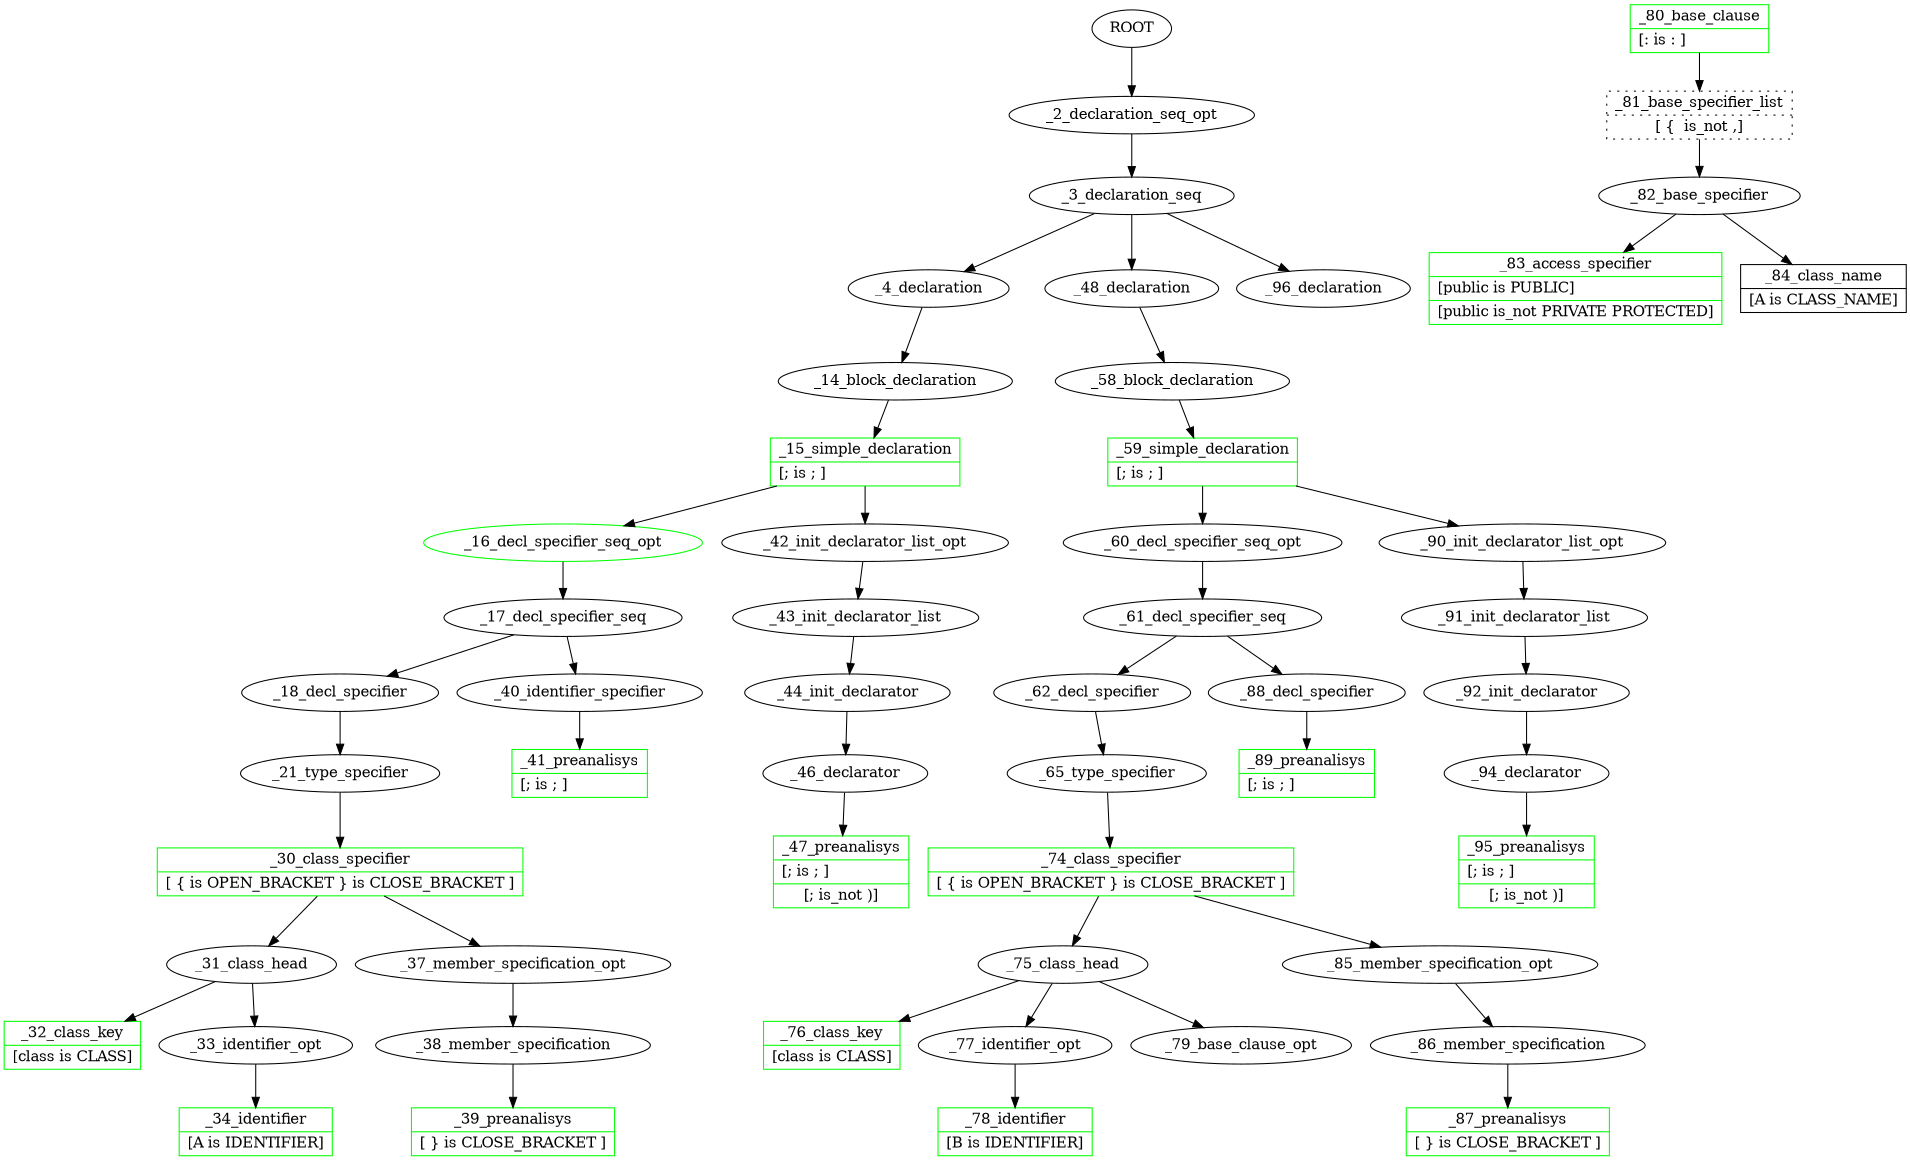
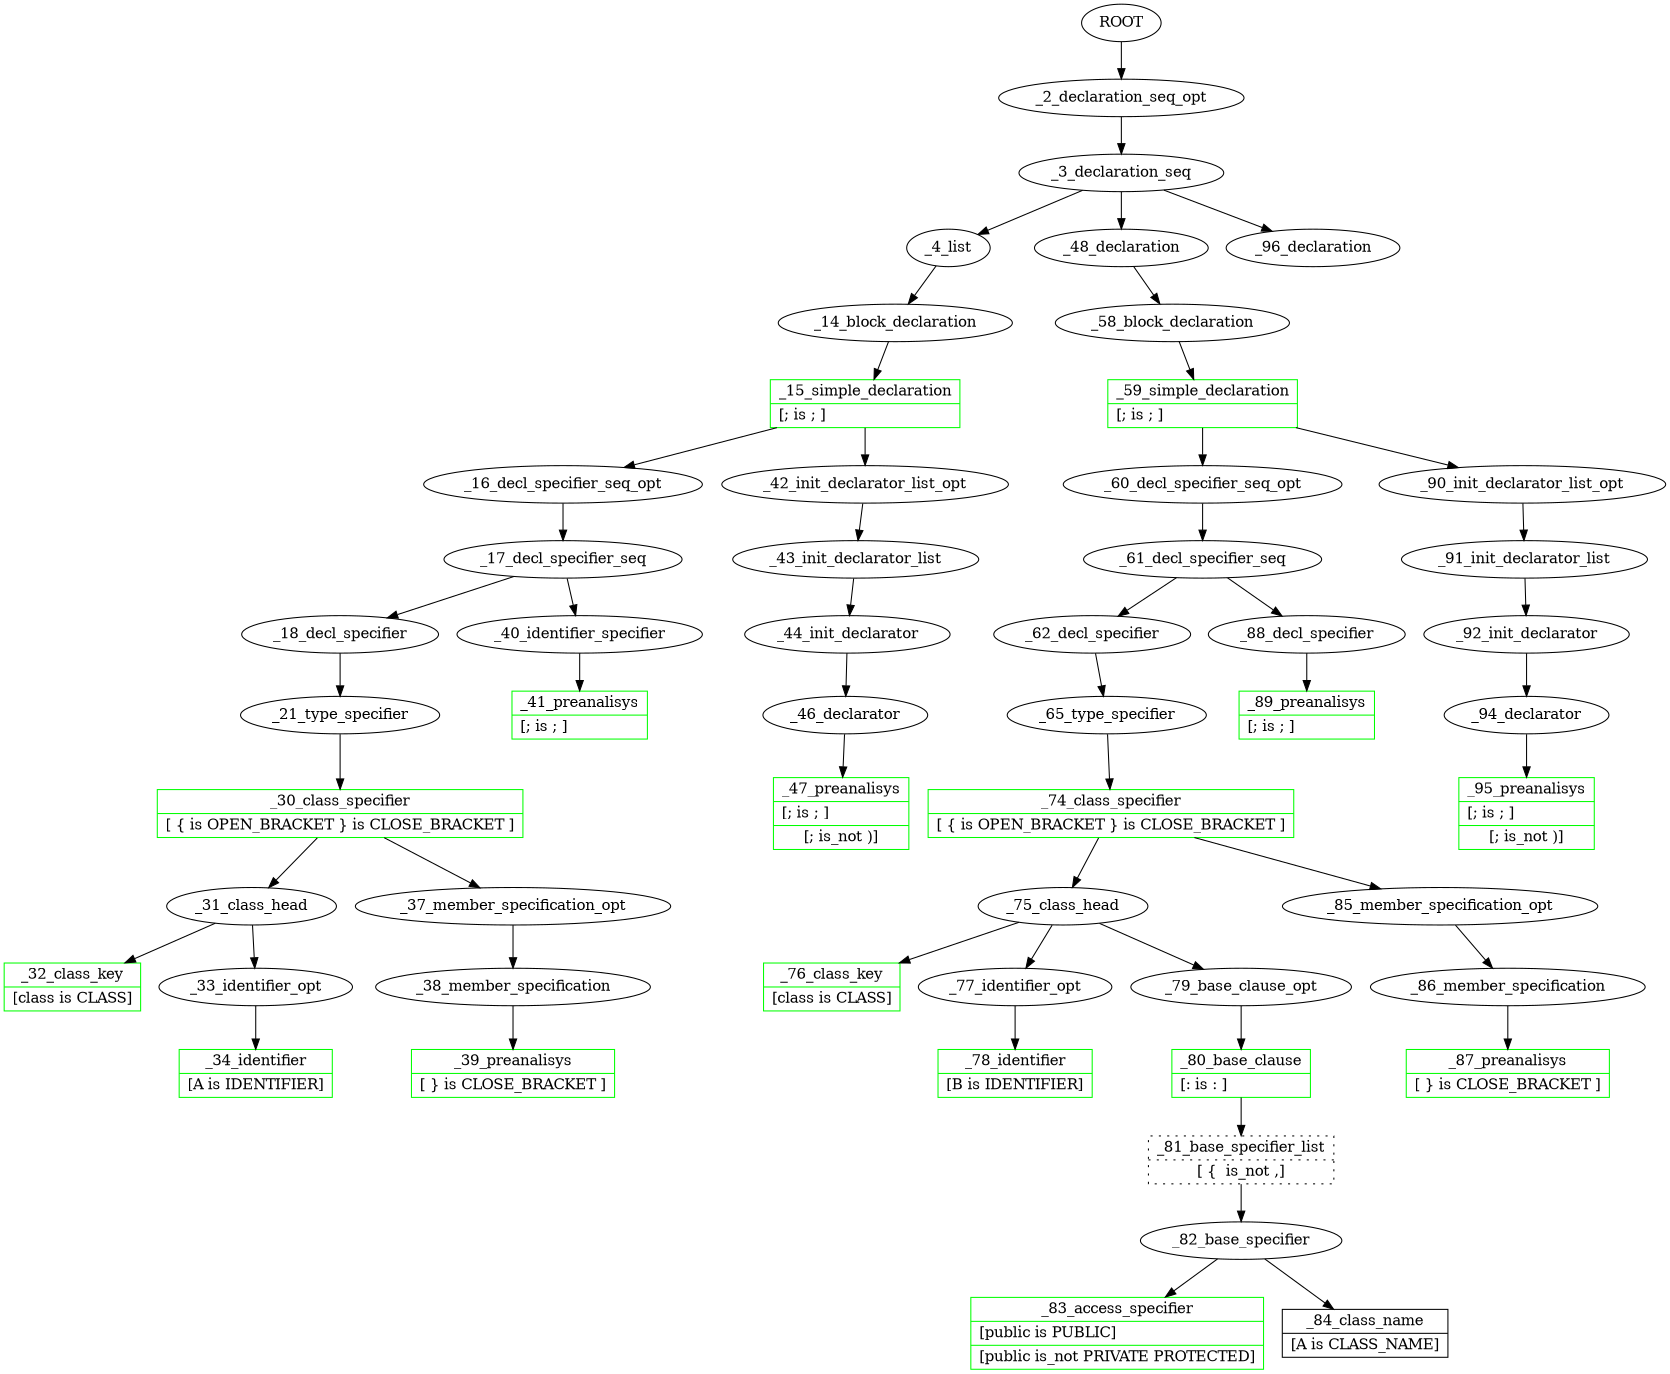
node "_4_declaration": label "_4_declaration" -> "_4_list"
node "_16_decl_specifier_seq_opt": color green -> black
edge "_79_base_clause_opt" -> "_80_base_clause": added
